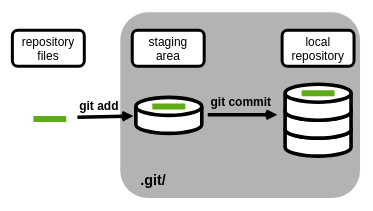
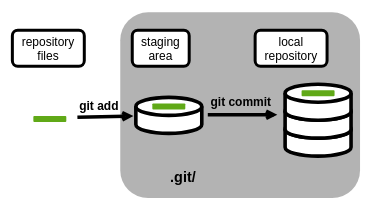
node "staging area": size 72x36 -> 57x36
node "local repository": moved (318, 48) -> (291, 48)
node ".git/": moved (153, 180) -> (183, 177)
